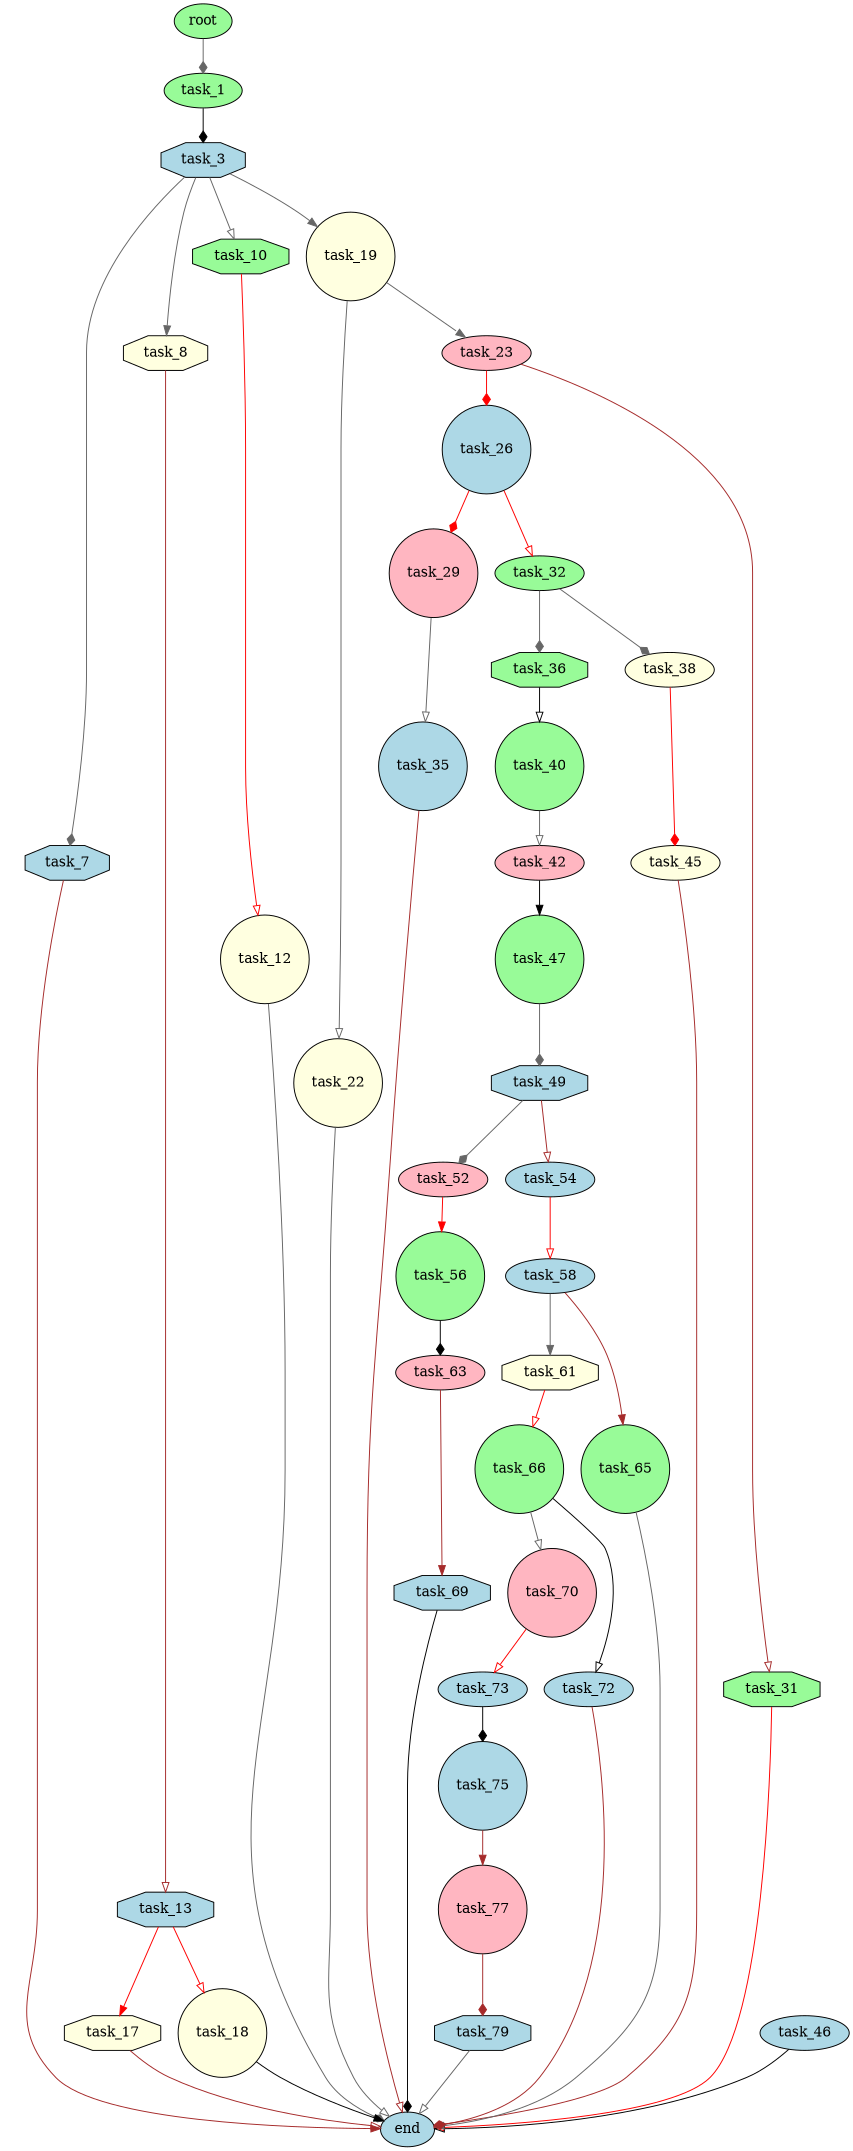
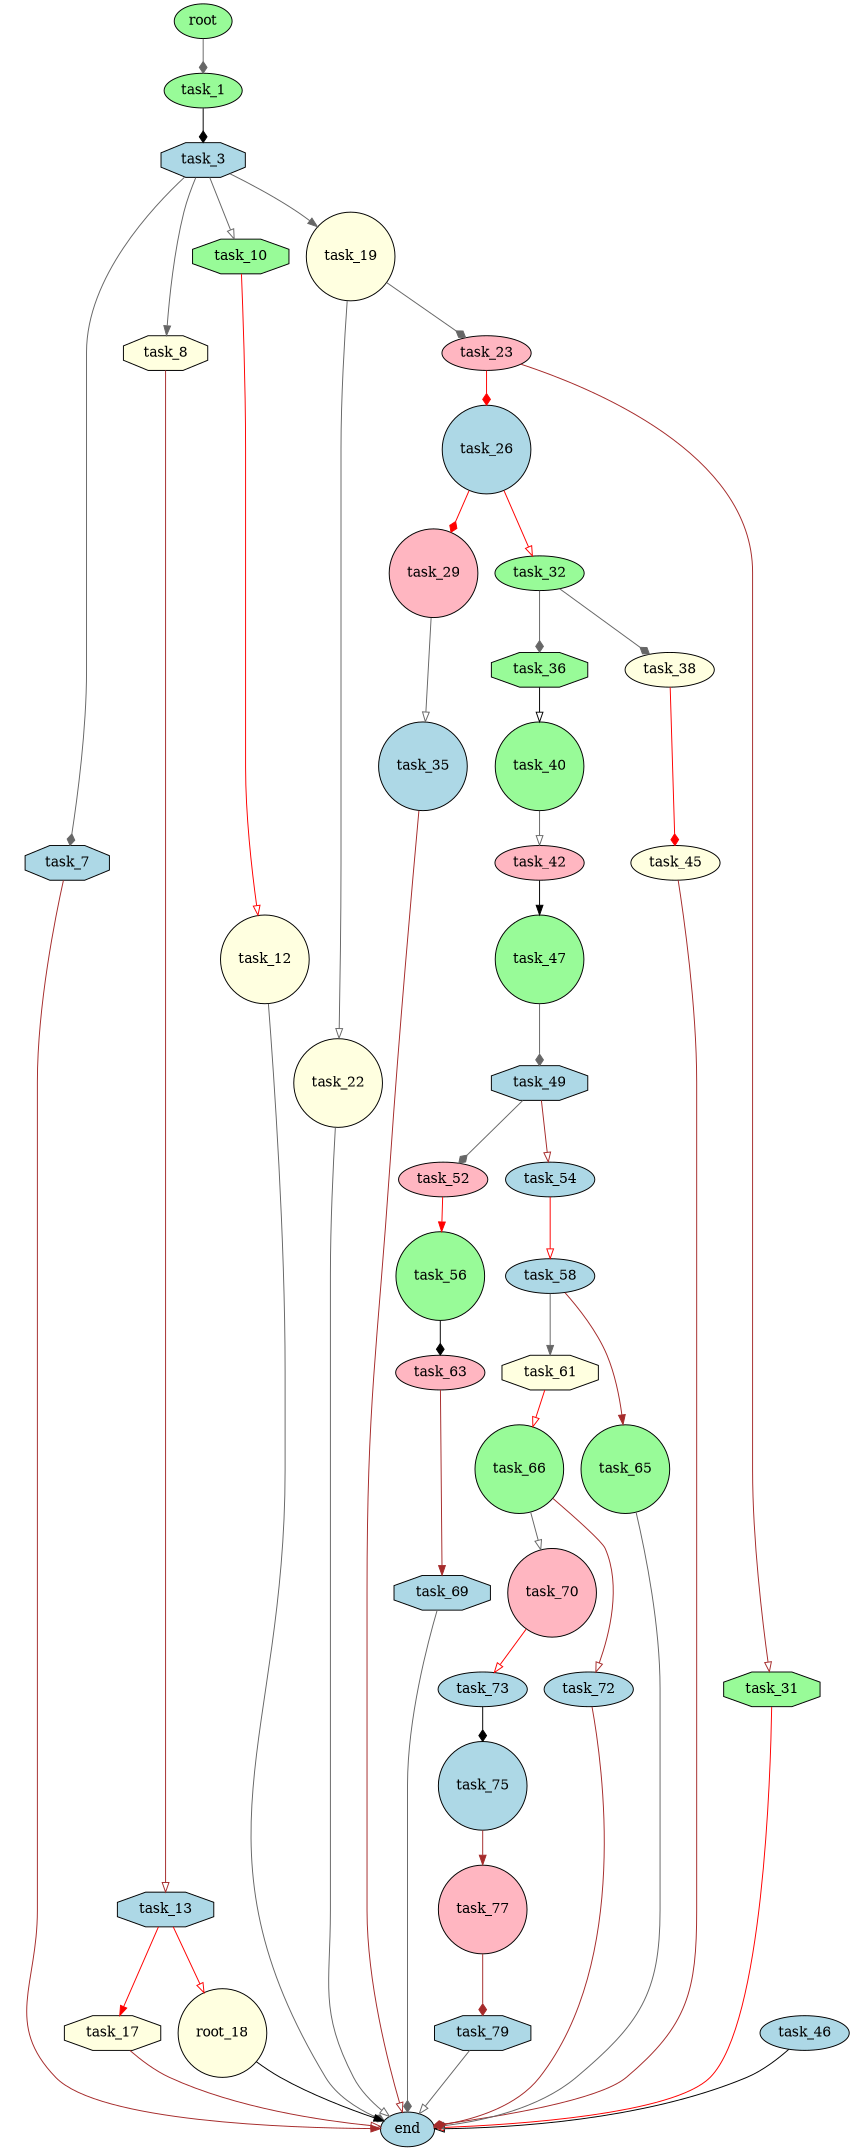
edge "task_19" -> "task_23": arrowhead normal -> diamond
edge "task_66" -> "task_72": color black -> brown
edge "task_69" -> "end": color black -> gray40
node "task_18": label "task_18" -> "root_18"
